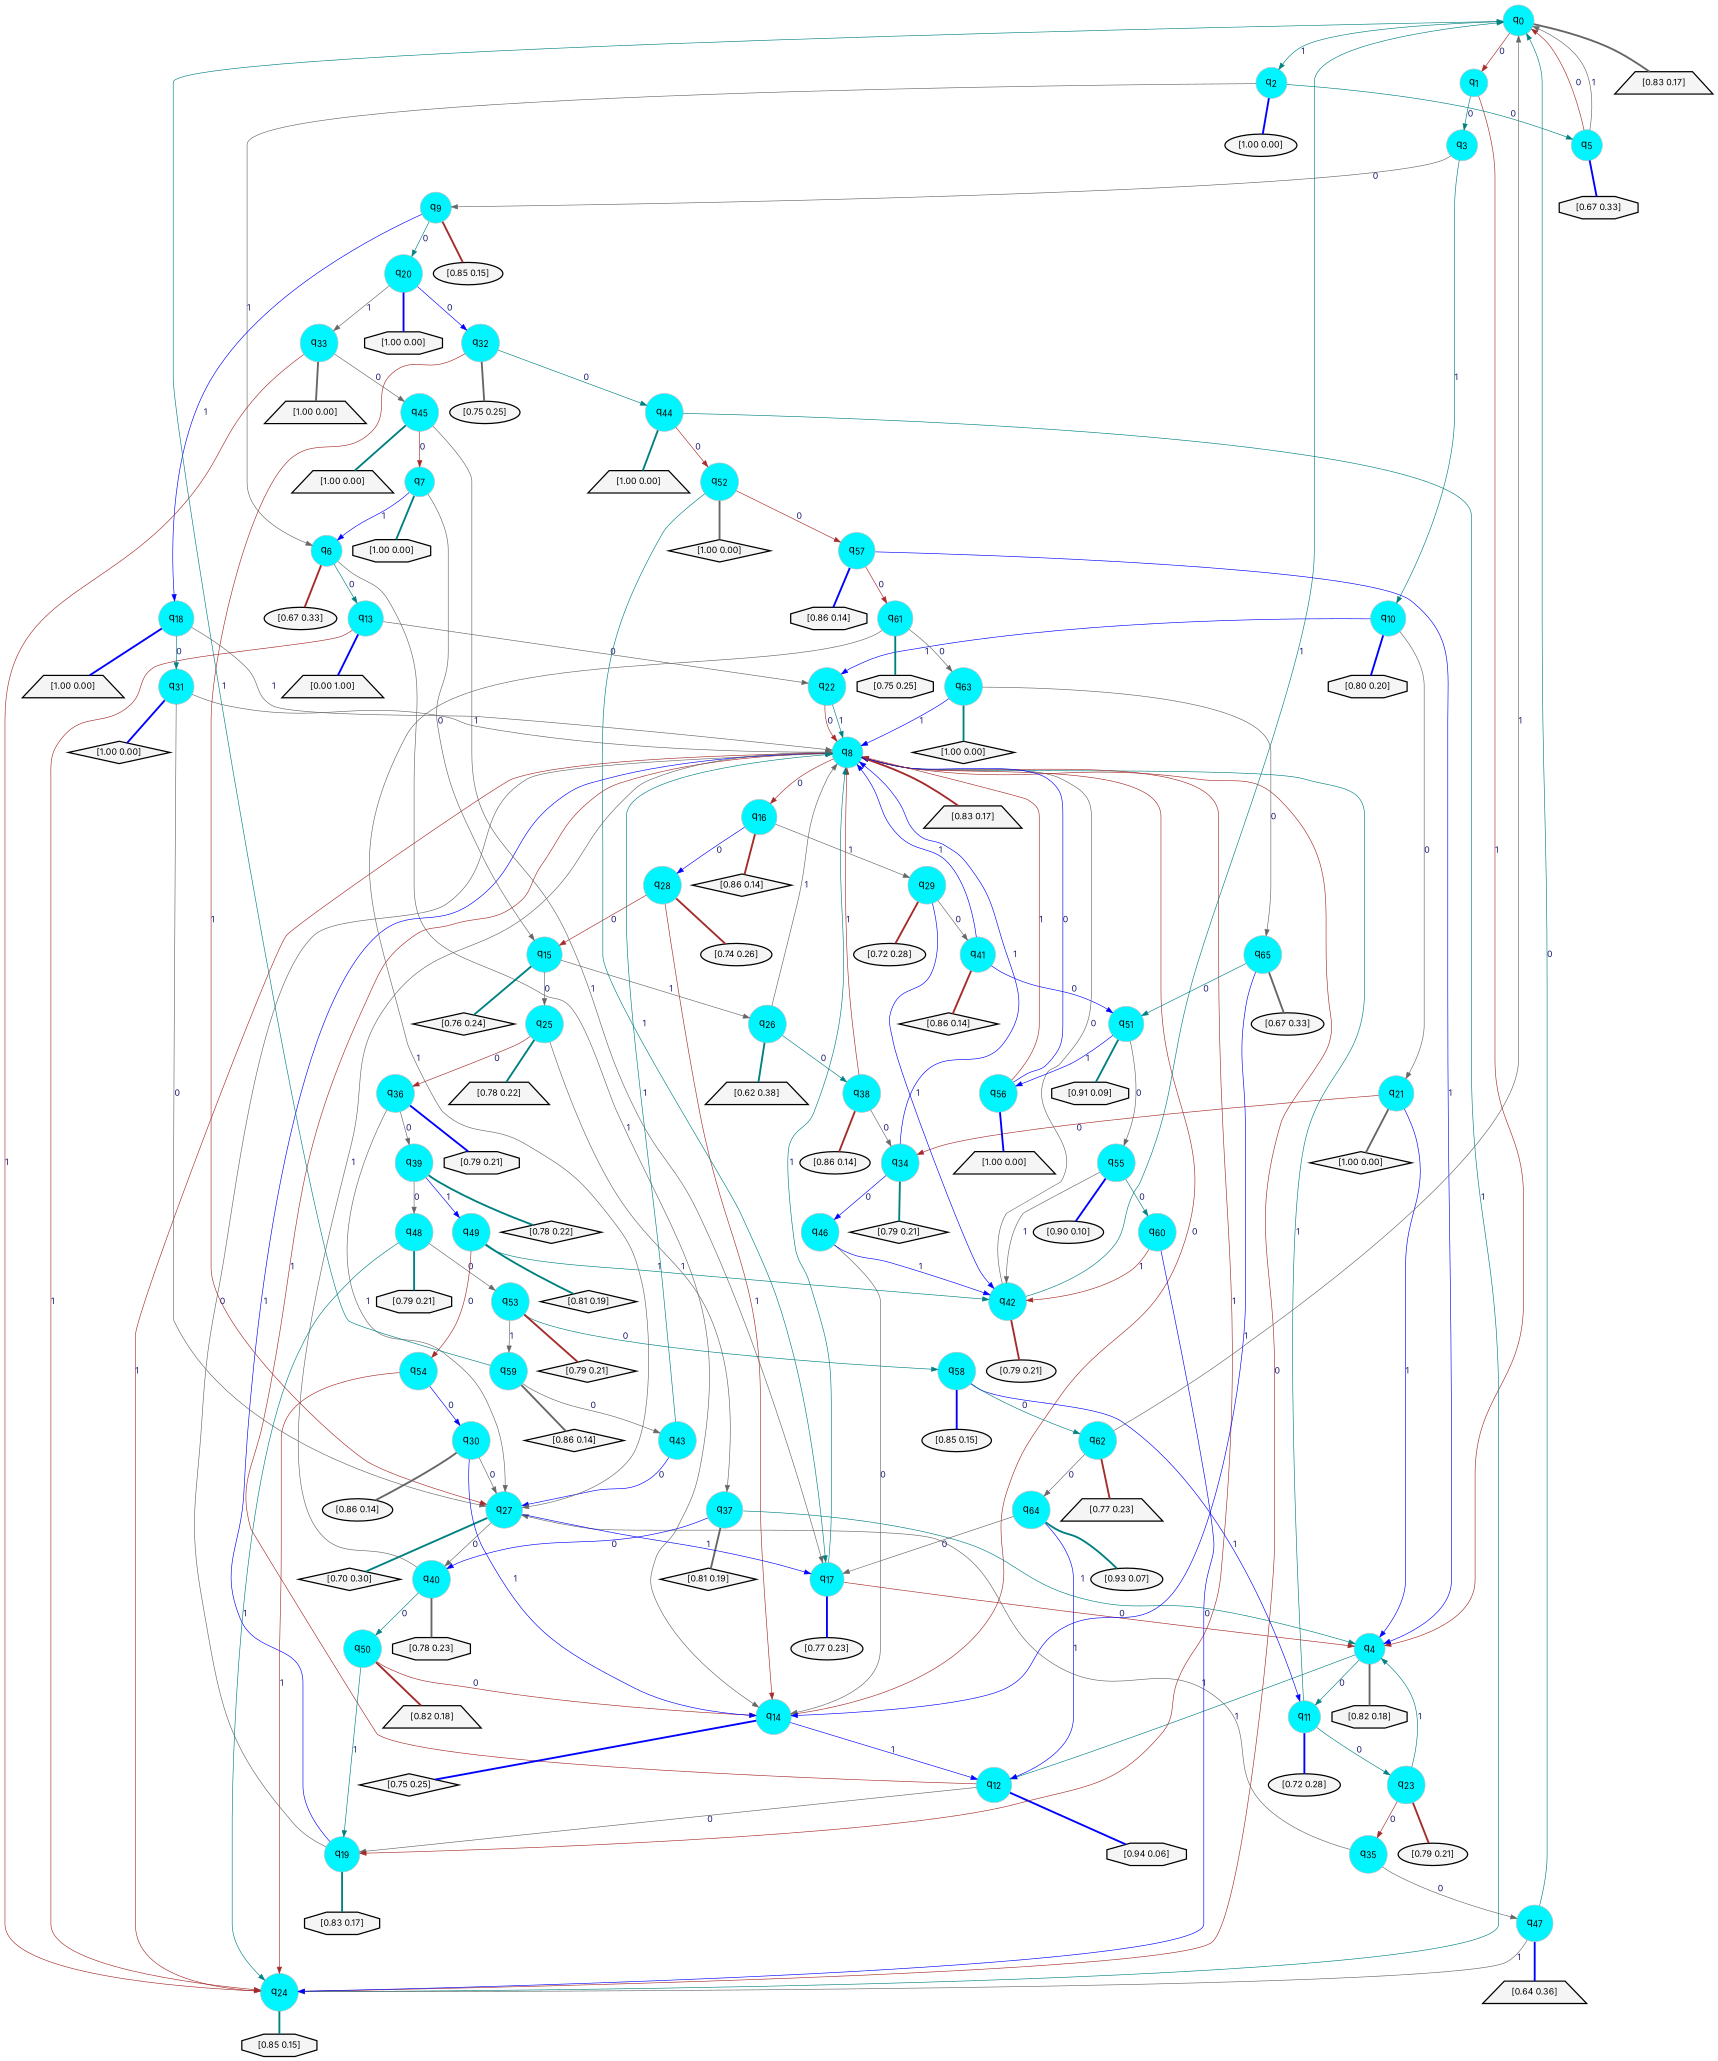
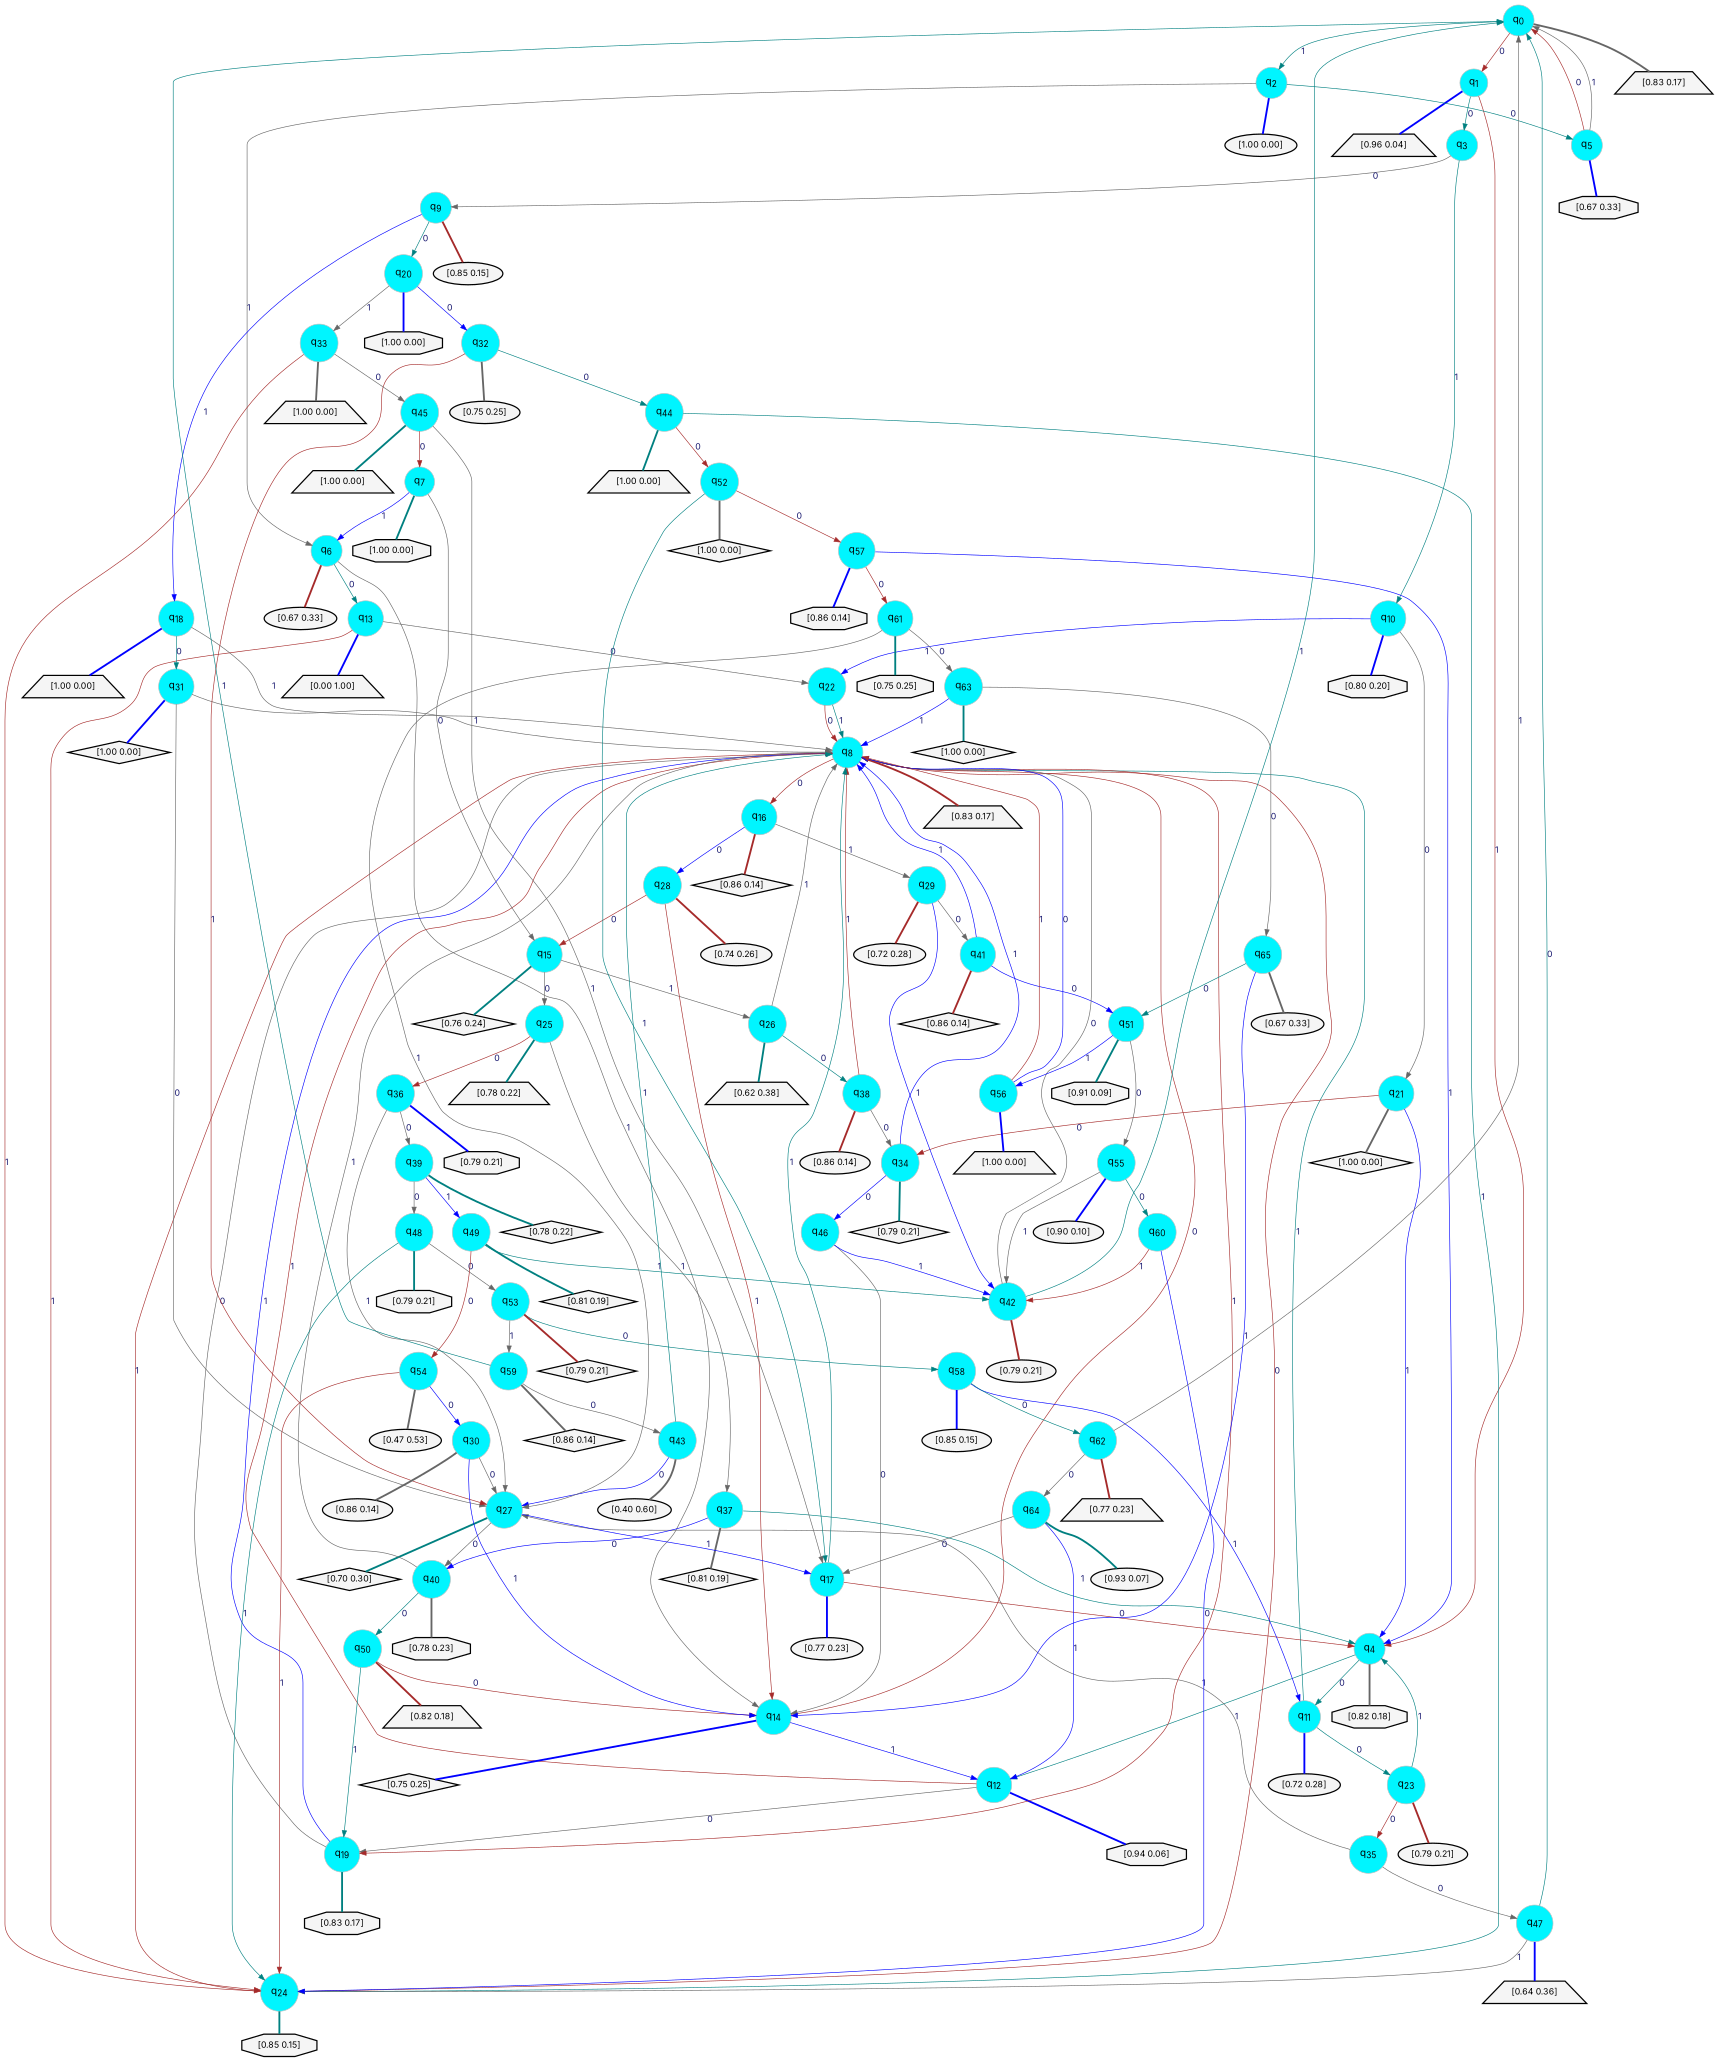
node "[0.96 0.04]": added
node "[0.47 0.53]": added
node "[0.40 0.60]": added
